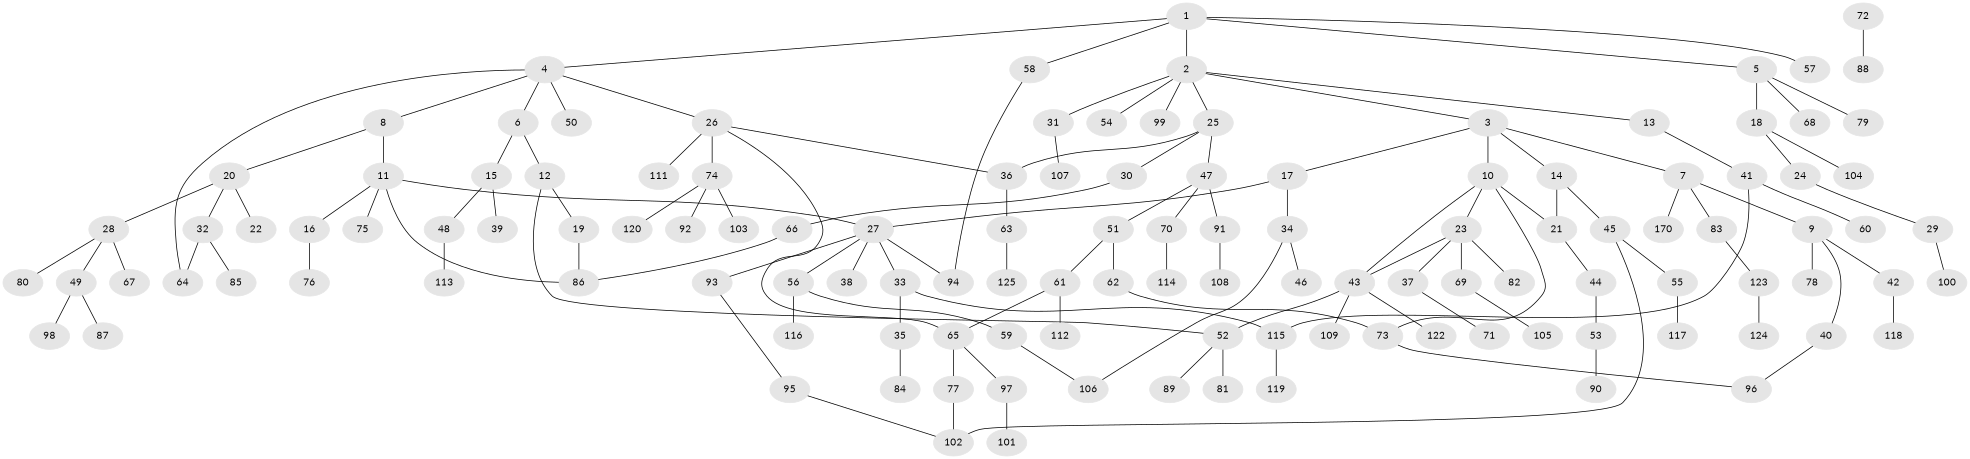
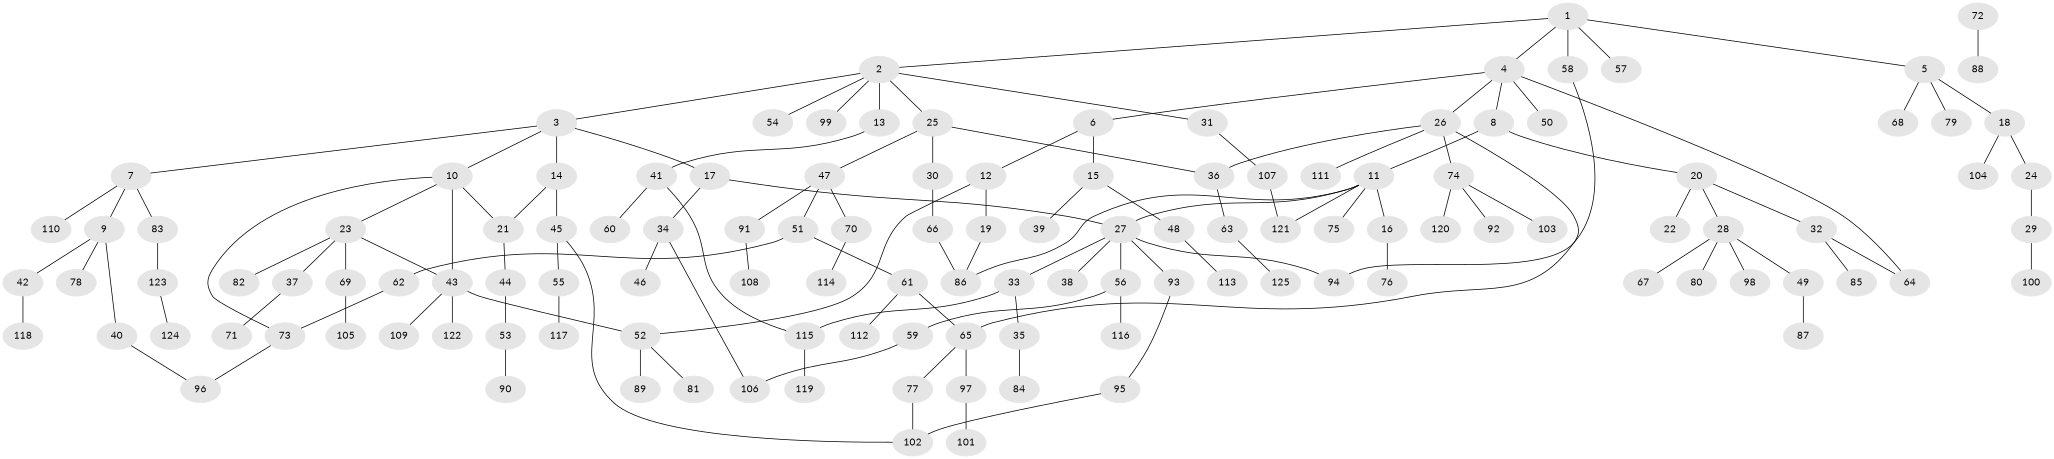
node "121": added
node "170": label "170" -> "110"
edge "49" -- "98": now "28" -- "98"
